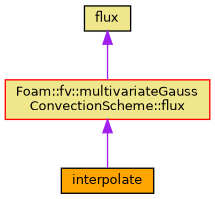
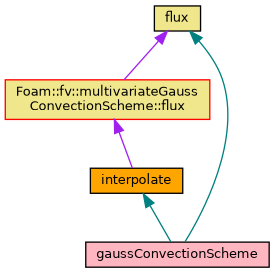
node "gaussConvectionScheme": added
